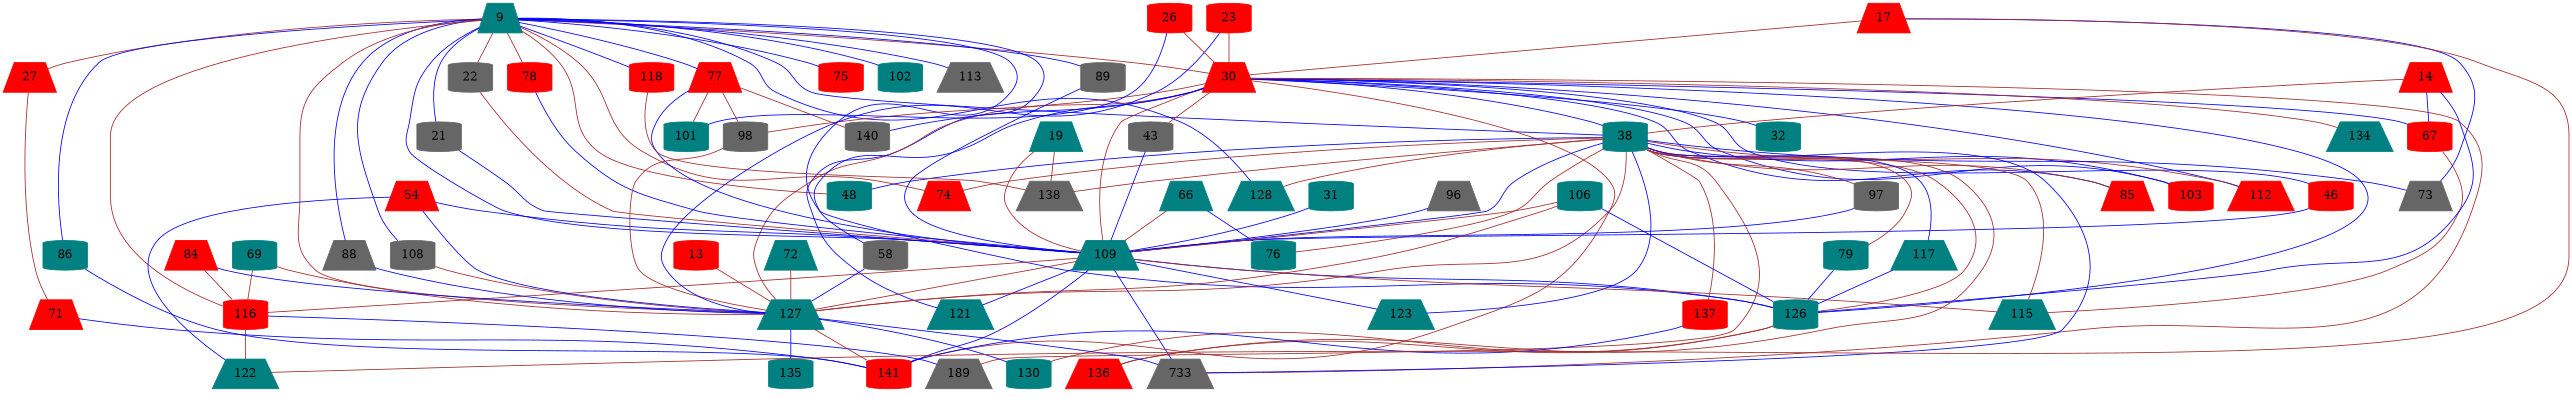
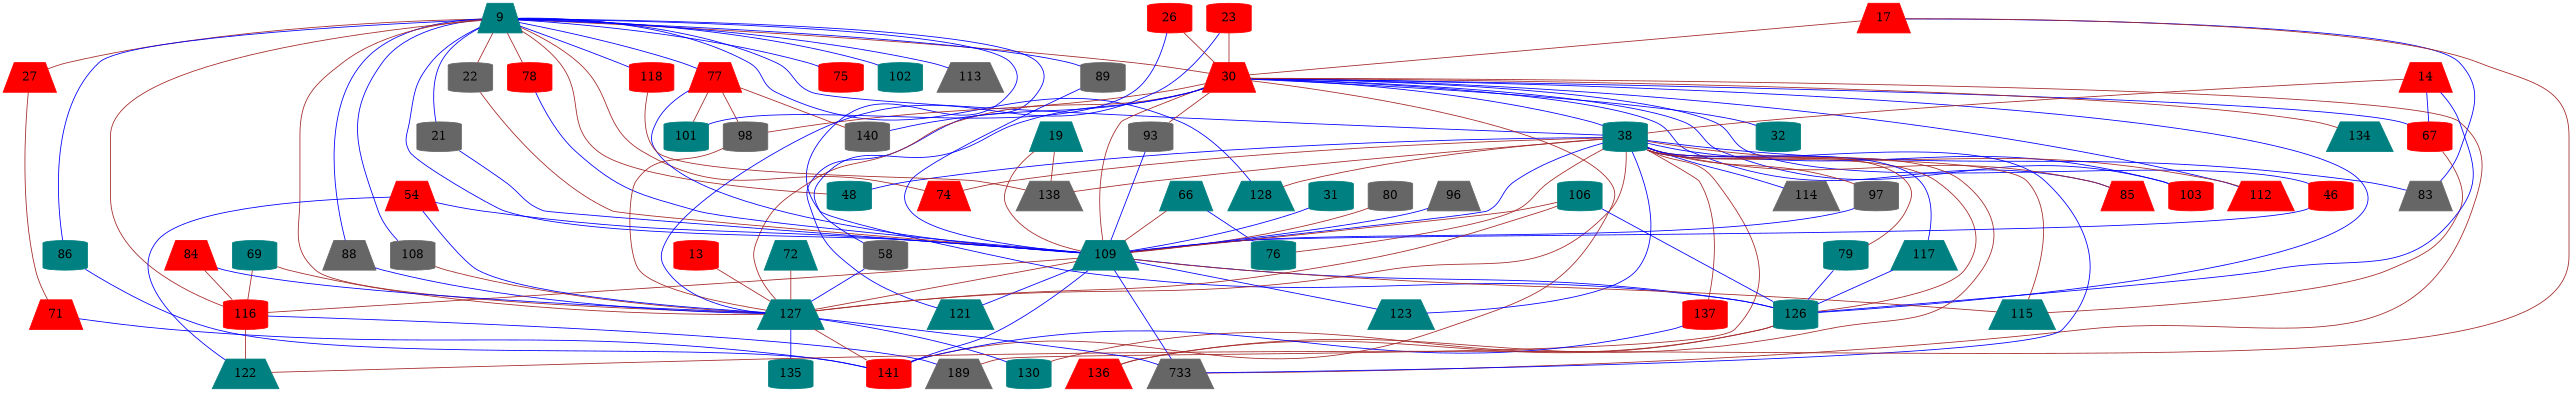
node "43": label "43" -> "93"
node "80": added
node "114": added
node "73": label "73" -> "83"
